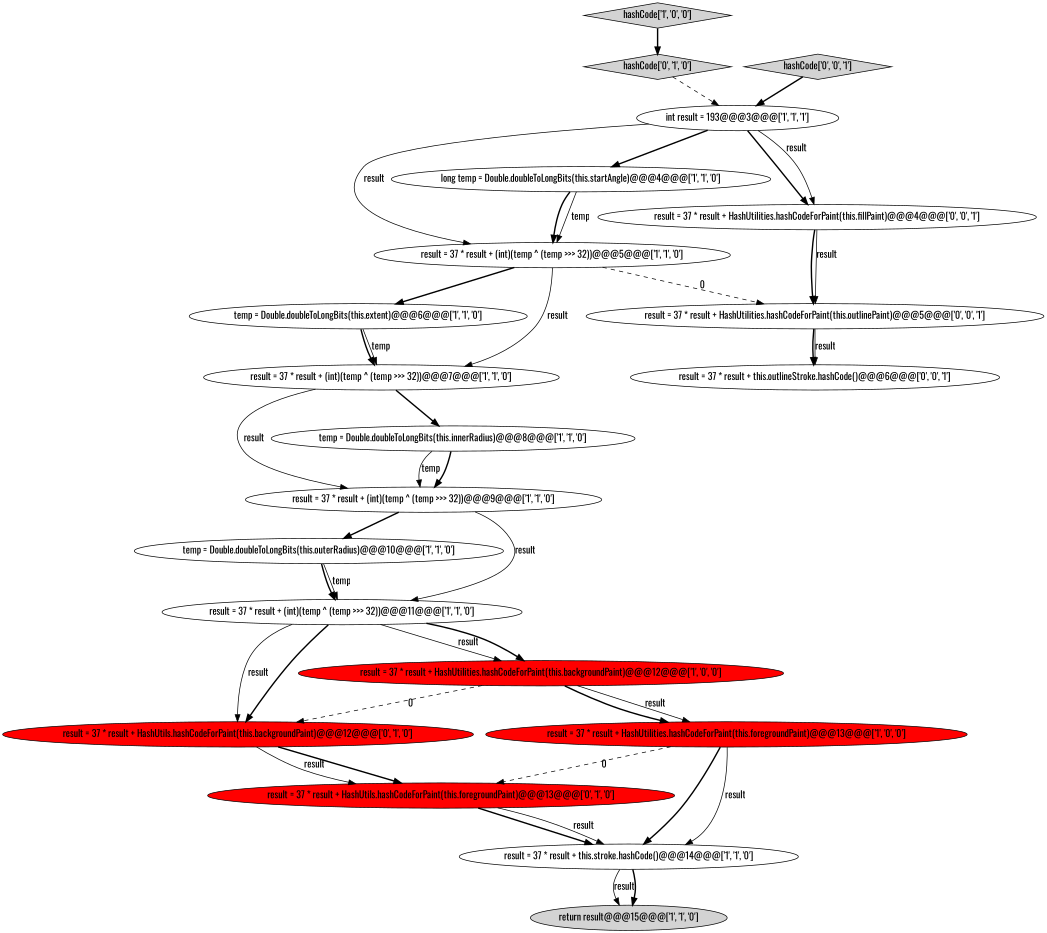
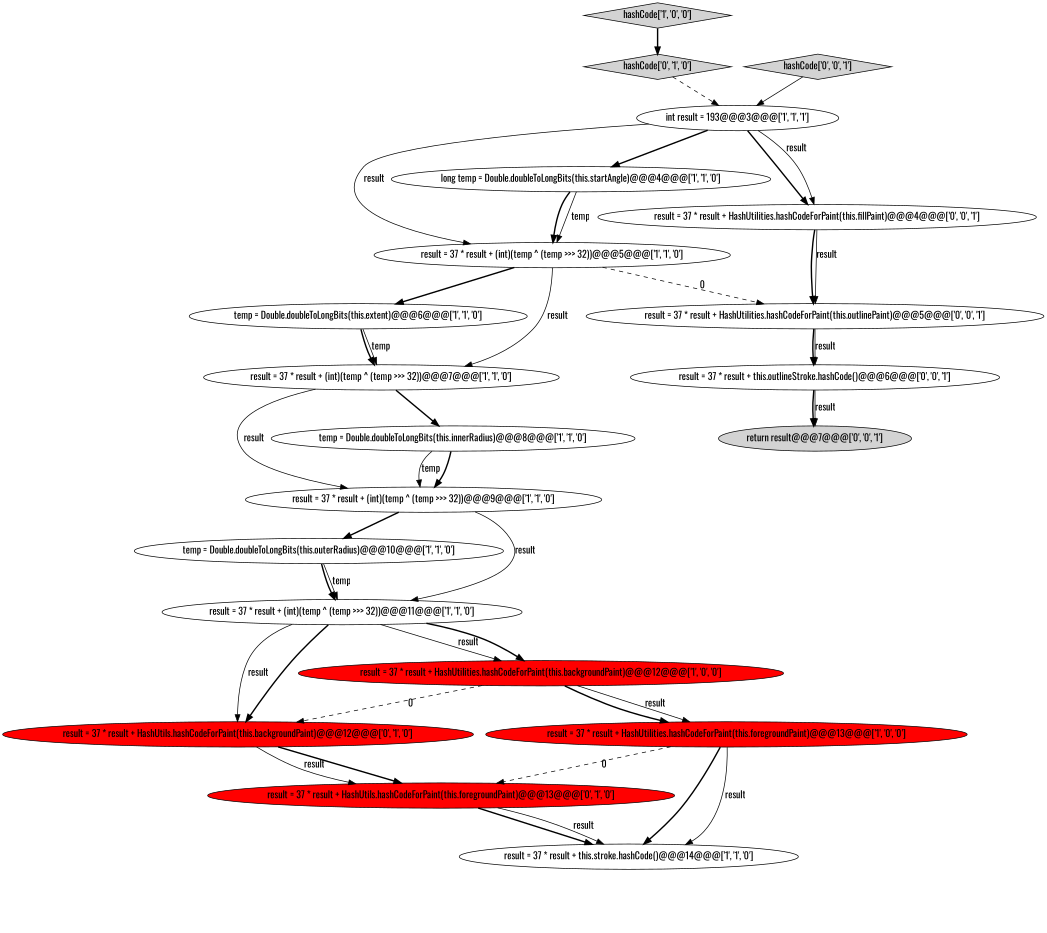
edge "hashCode['0', '0', '1']" -> "int result = 193@@@3@@@['1', '1', '1']": style bold -> solid
node "return result@@@7@@@['0', '0', '1']": added
node "return result@@@15@@@['1', '1', '0']": removed
